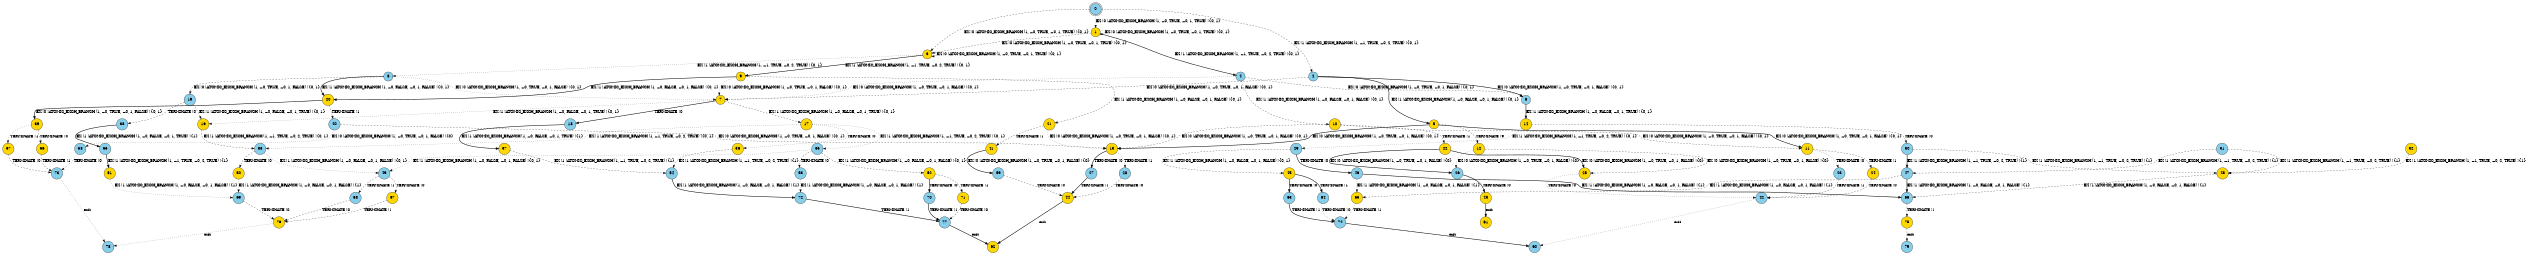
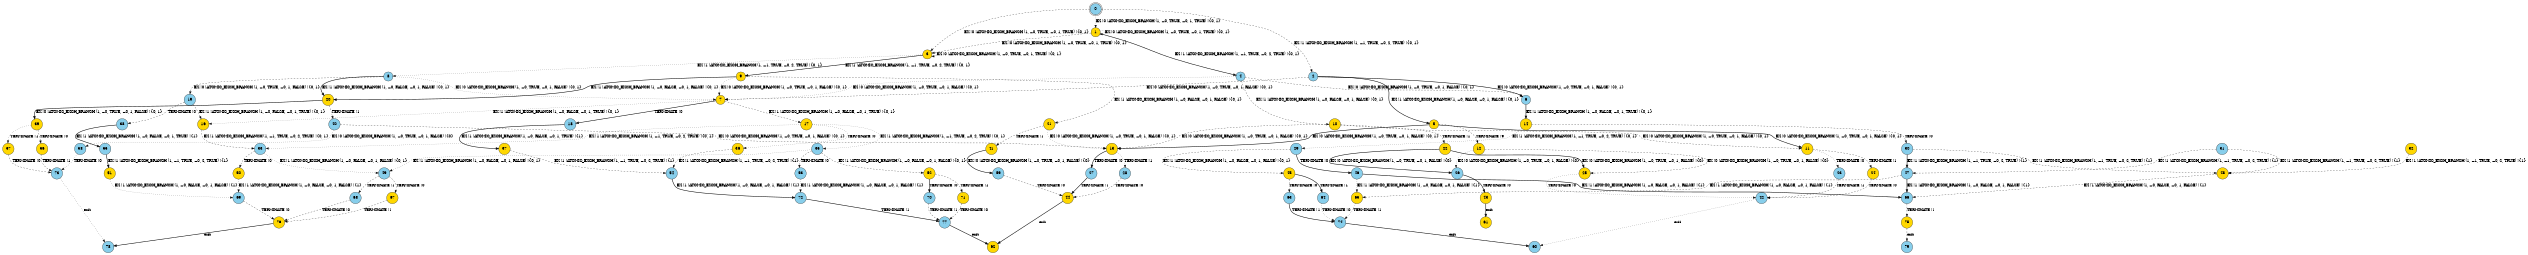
edge "45" -> "63": style bold -> dashed
edge "70" -> "77": style bold -> dashed
edge "76" -> "78": style dotted -> bold
